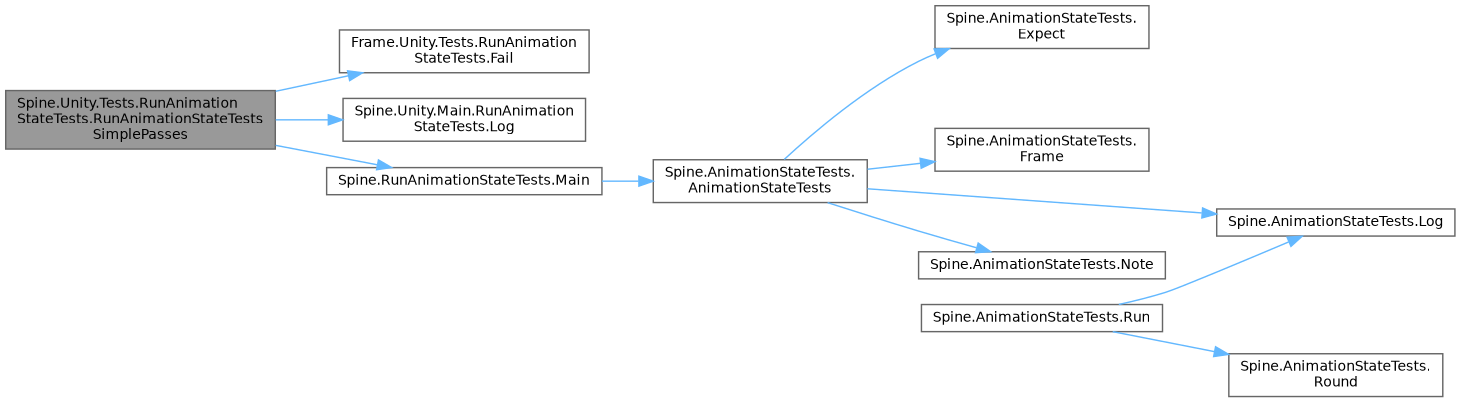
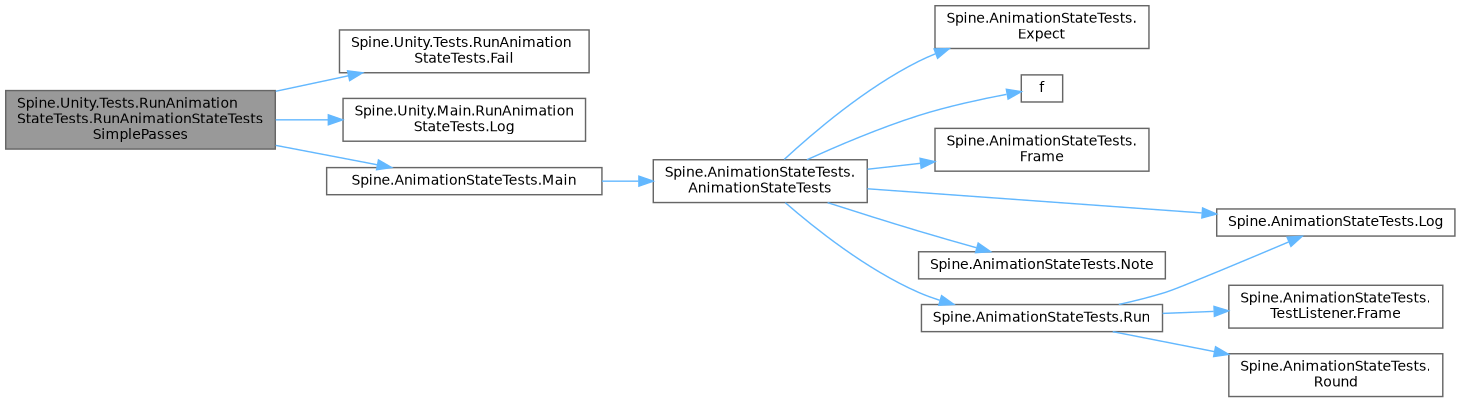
node "Frame.Unity.Tests.RunAnimation StateTests.Fail": label "Frame.Unity.Tests.RunAnimation StateTests.Fail" -> "Spine.Unity.Tests.RunAnimation StateTests.Fail"
node "f": added
node "Spine.RunAnimationStateTests.Main": label "Spine.RunAnimationStateTests.Main" -> "Spine.AnimationStateTests.Main"
edge "Spine.AnimationStateTests. AnimationStateTests" -> "Spine.AnimationStateTests.Run": added
node "Spine.AnimationStateTests. TestListener.Frame": added
